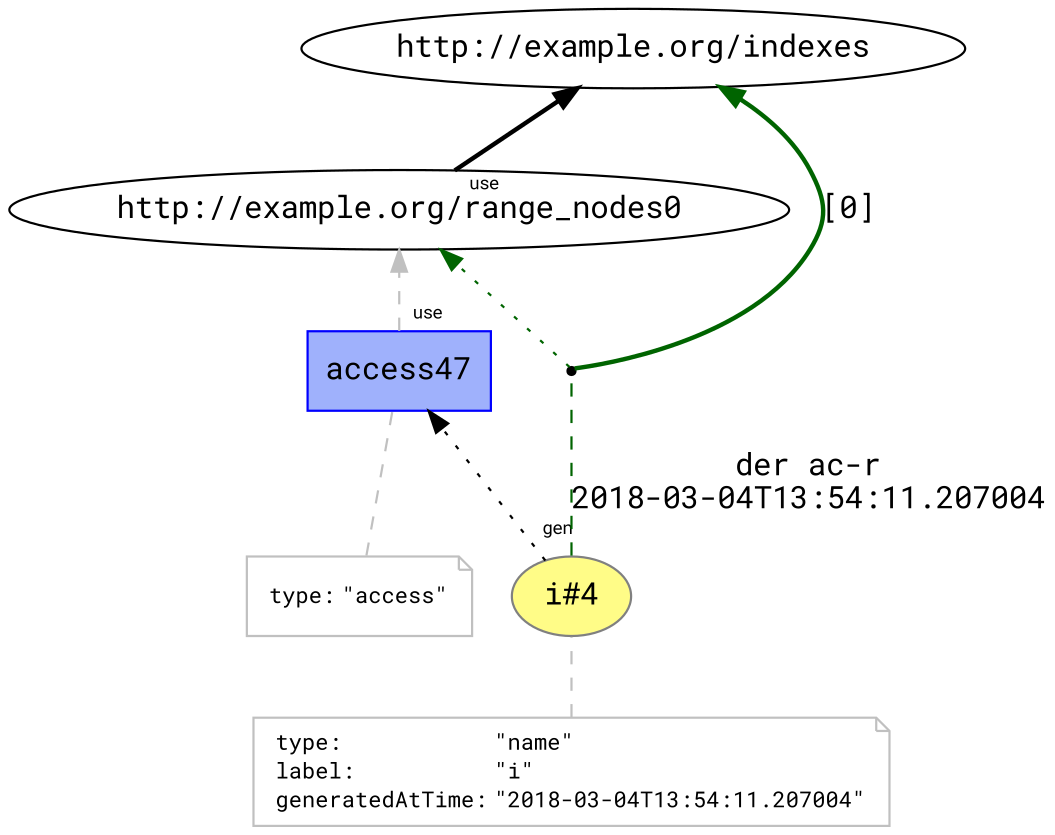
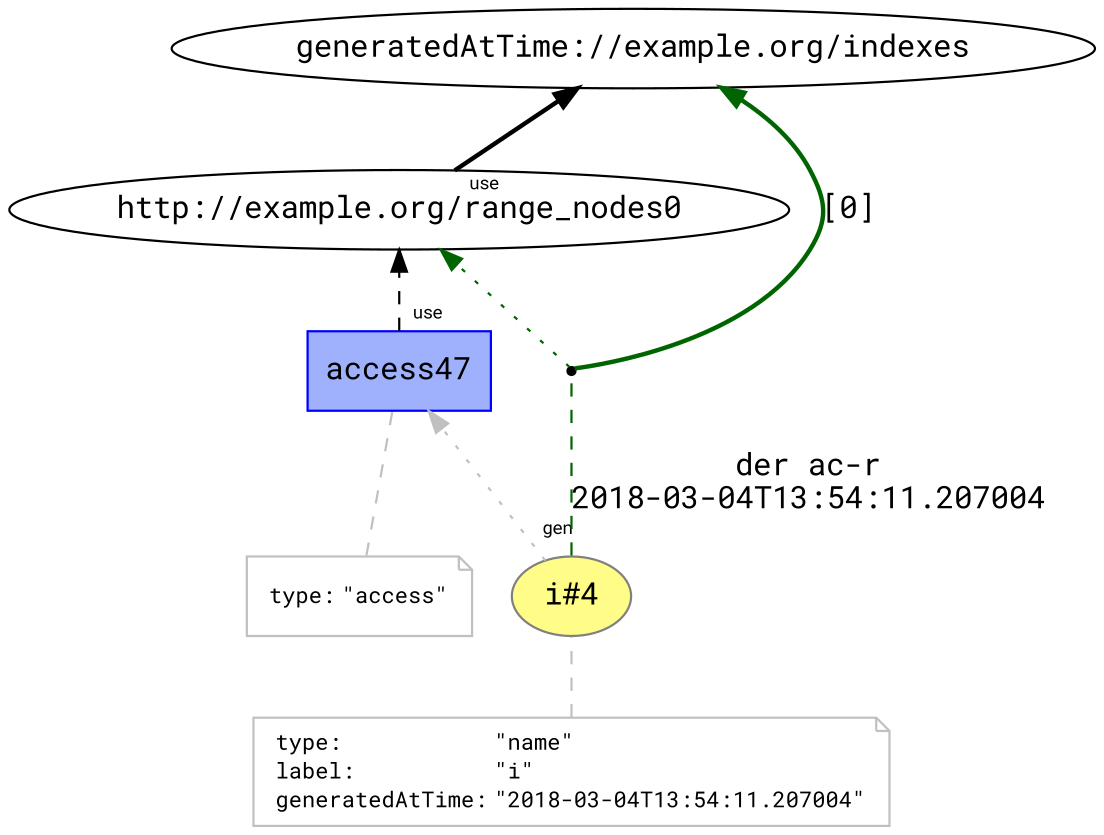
node "http://example.org/indexes": label "http://example.org/indexes" -> "generatedAtTime://example.org/indexes"
edge "access47" -> "http://example.org/range_nodes0": color gray -> black
edge "i#4" -> "access47": color black -> gray
